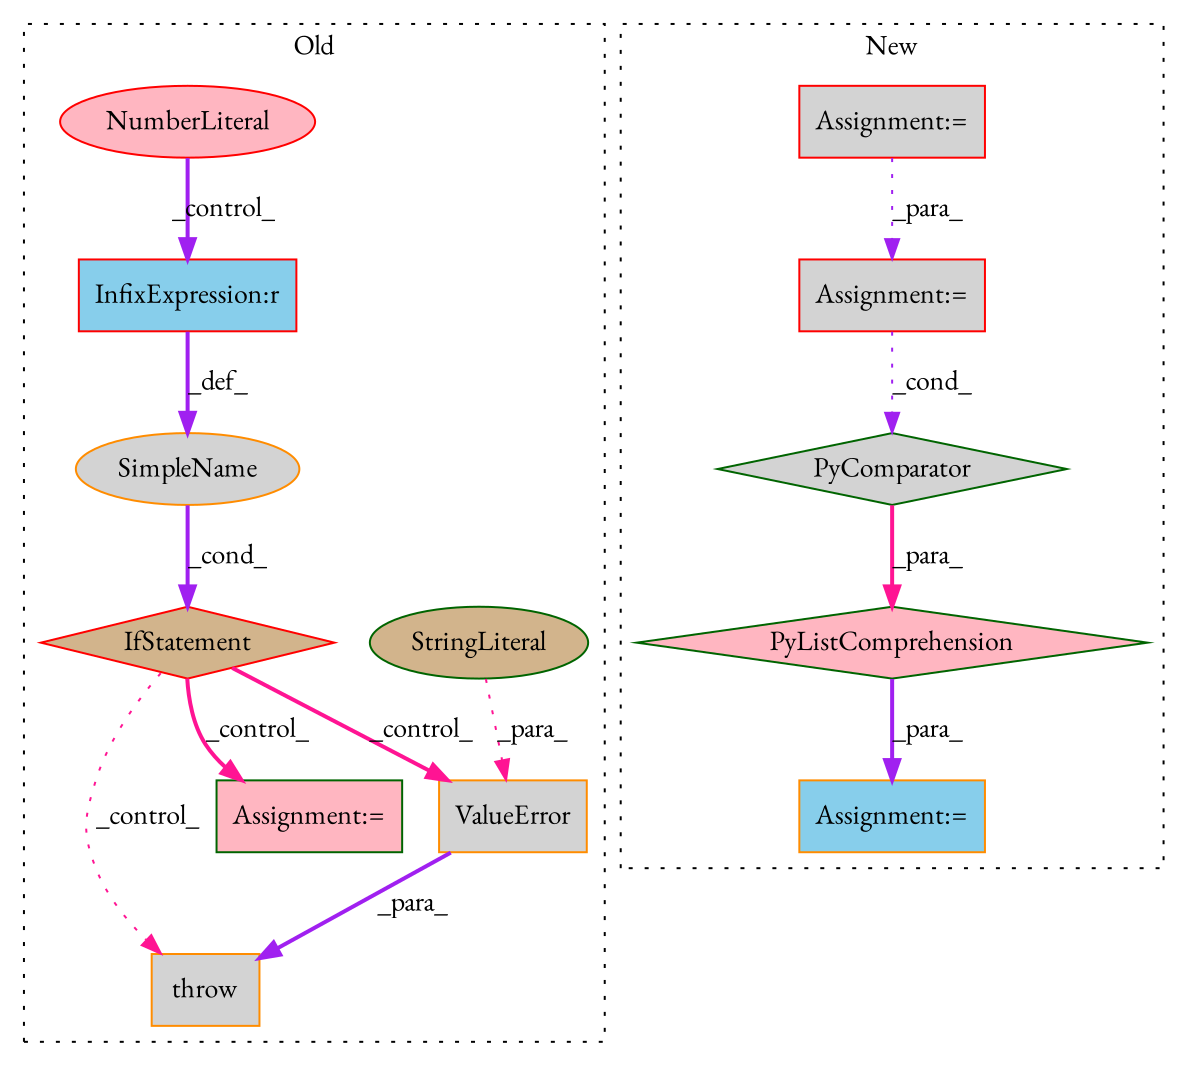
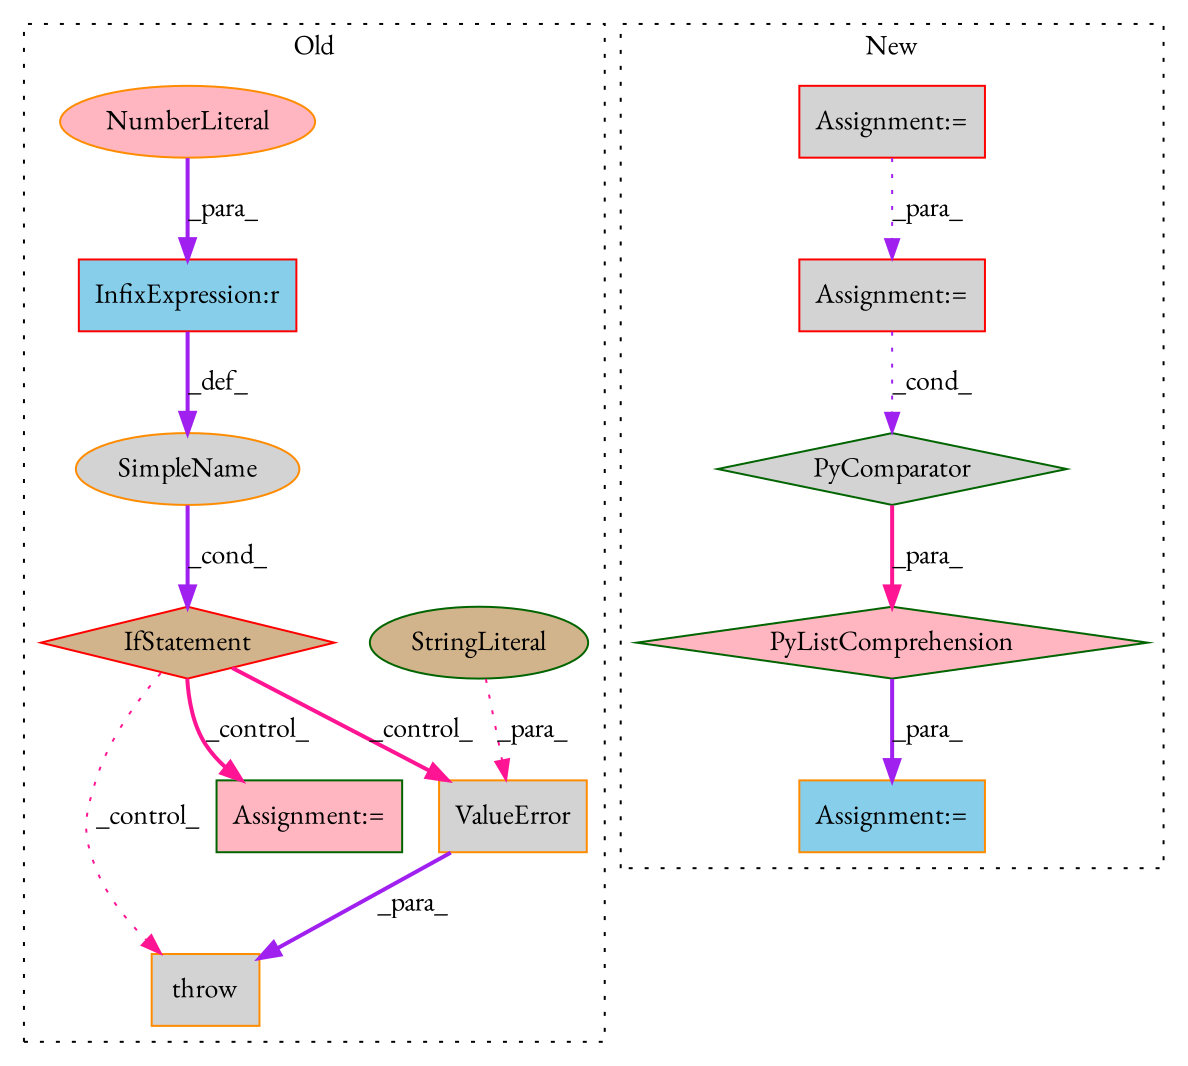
node "NumberLiteral": color red -> darkorange
edge "NumberLiteral" -> "InfixExpression:r": label "_control_" -> "_para_"
